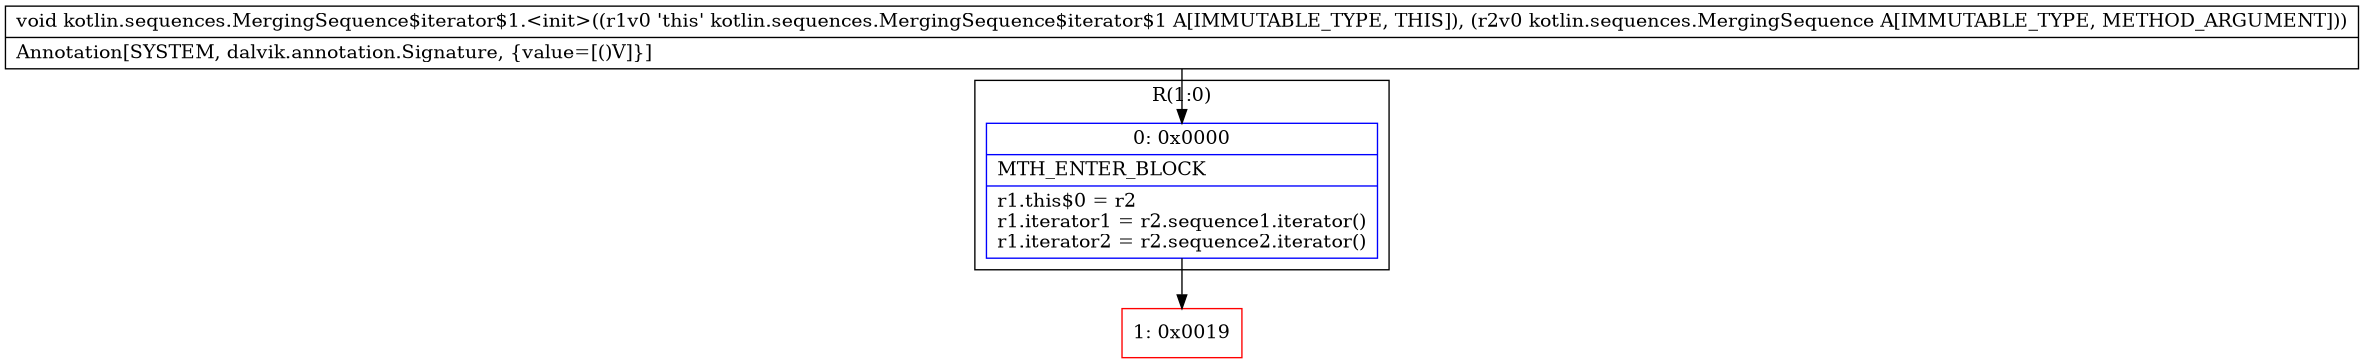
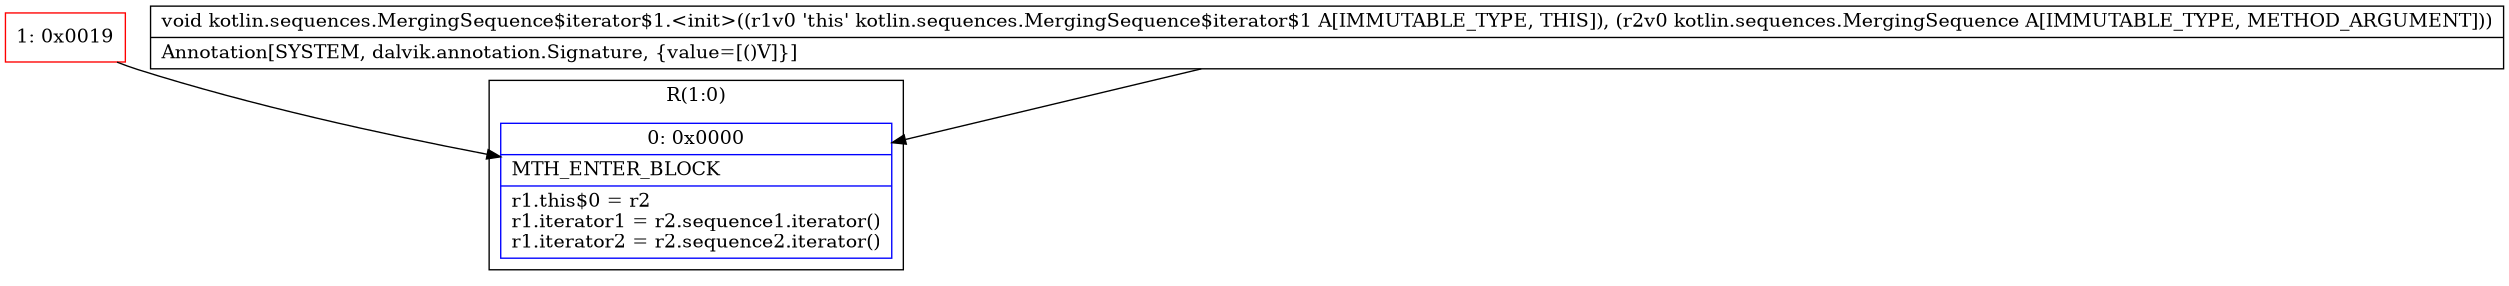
edge "0: 0x0000" -> "1: 0x0019": reversed
